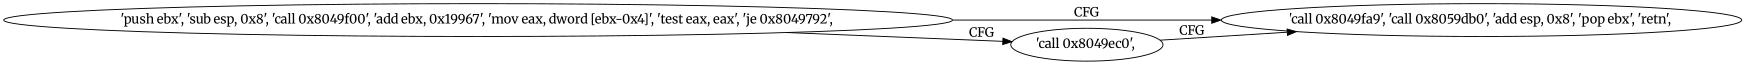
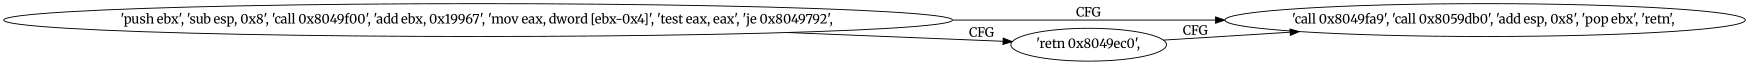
node "'call 0x8049ec0',": label "'call 0x8049ec0'," -> "'retn 0x8049ec0',"
